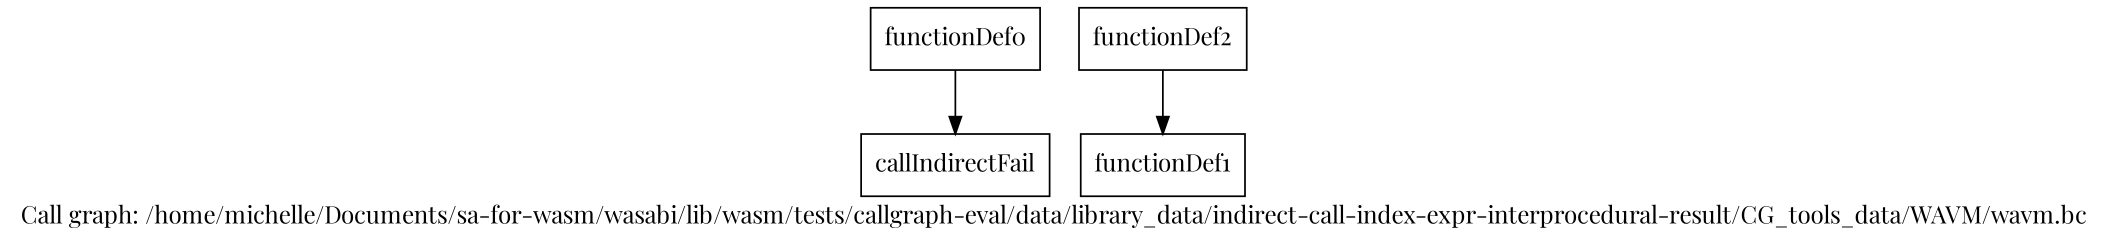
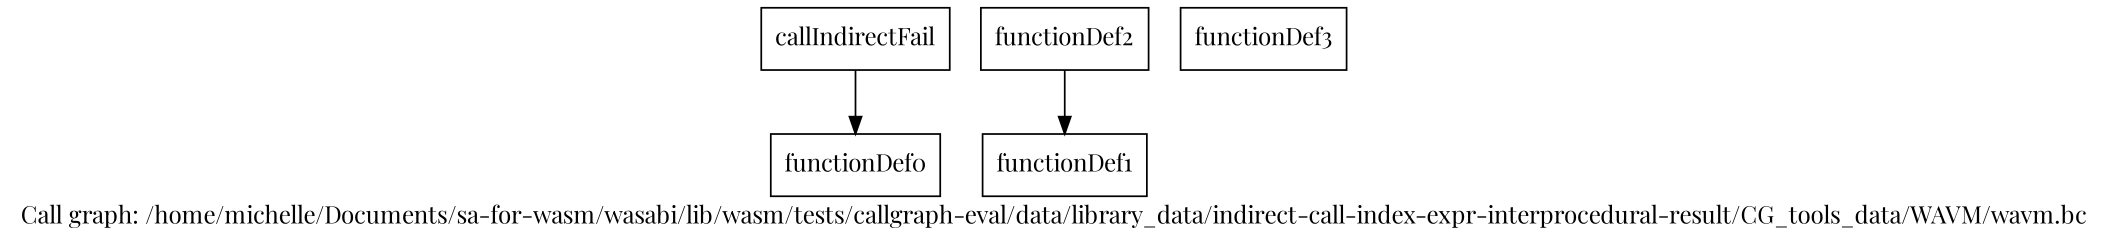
node "functionDef3": added
edge "functionDef0" -> "callIndirectFail": reversed
